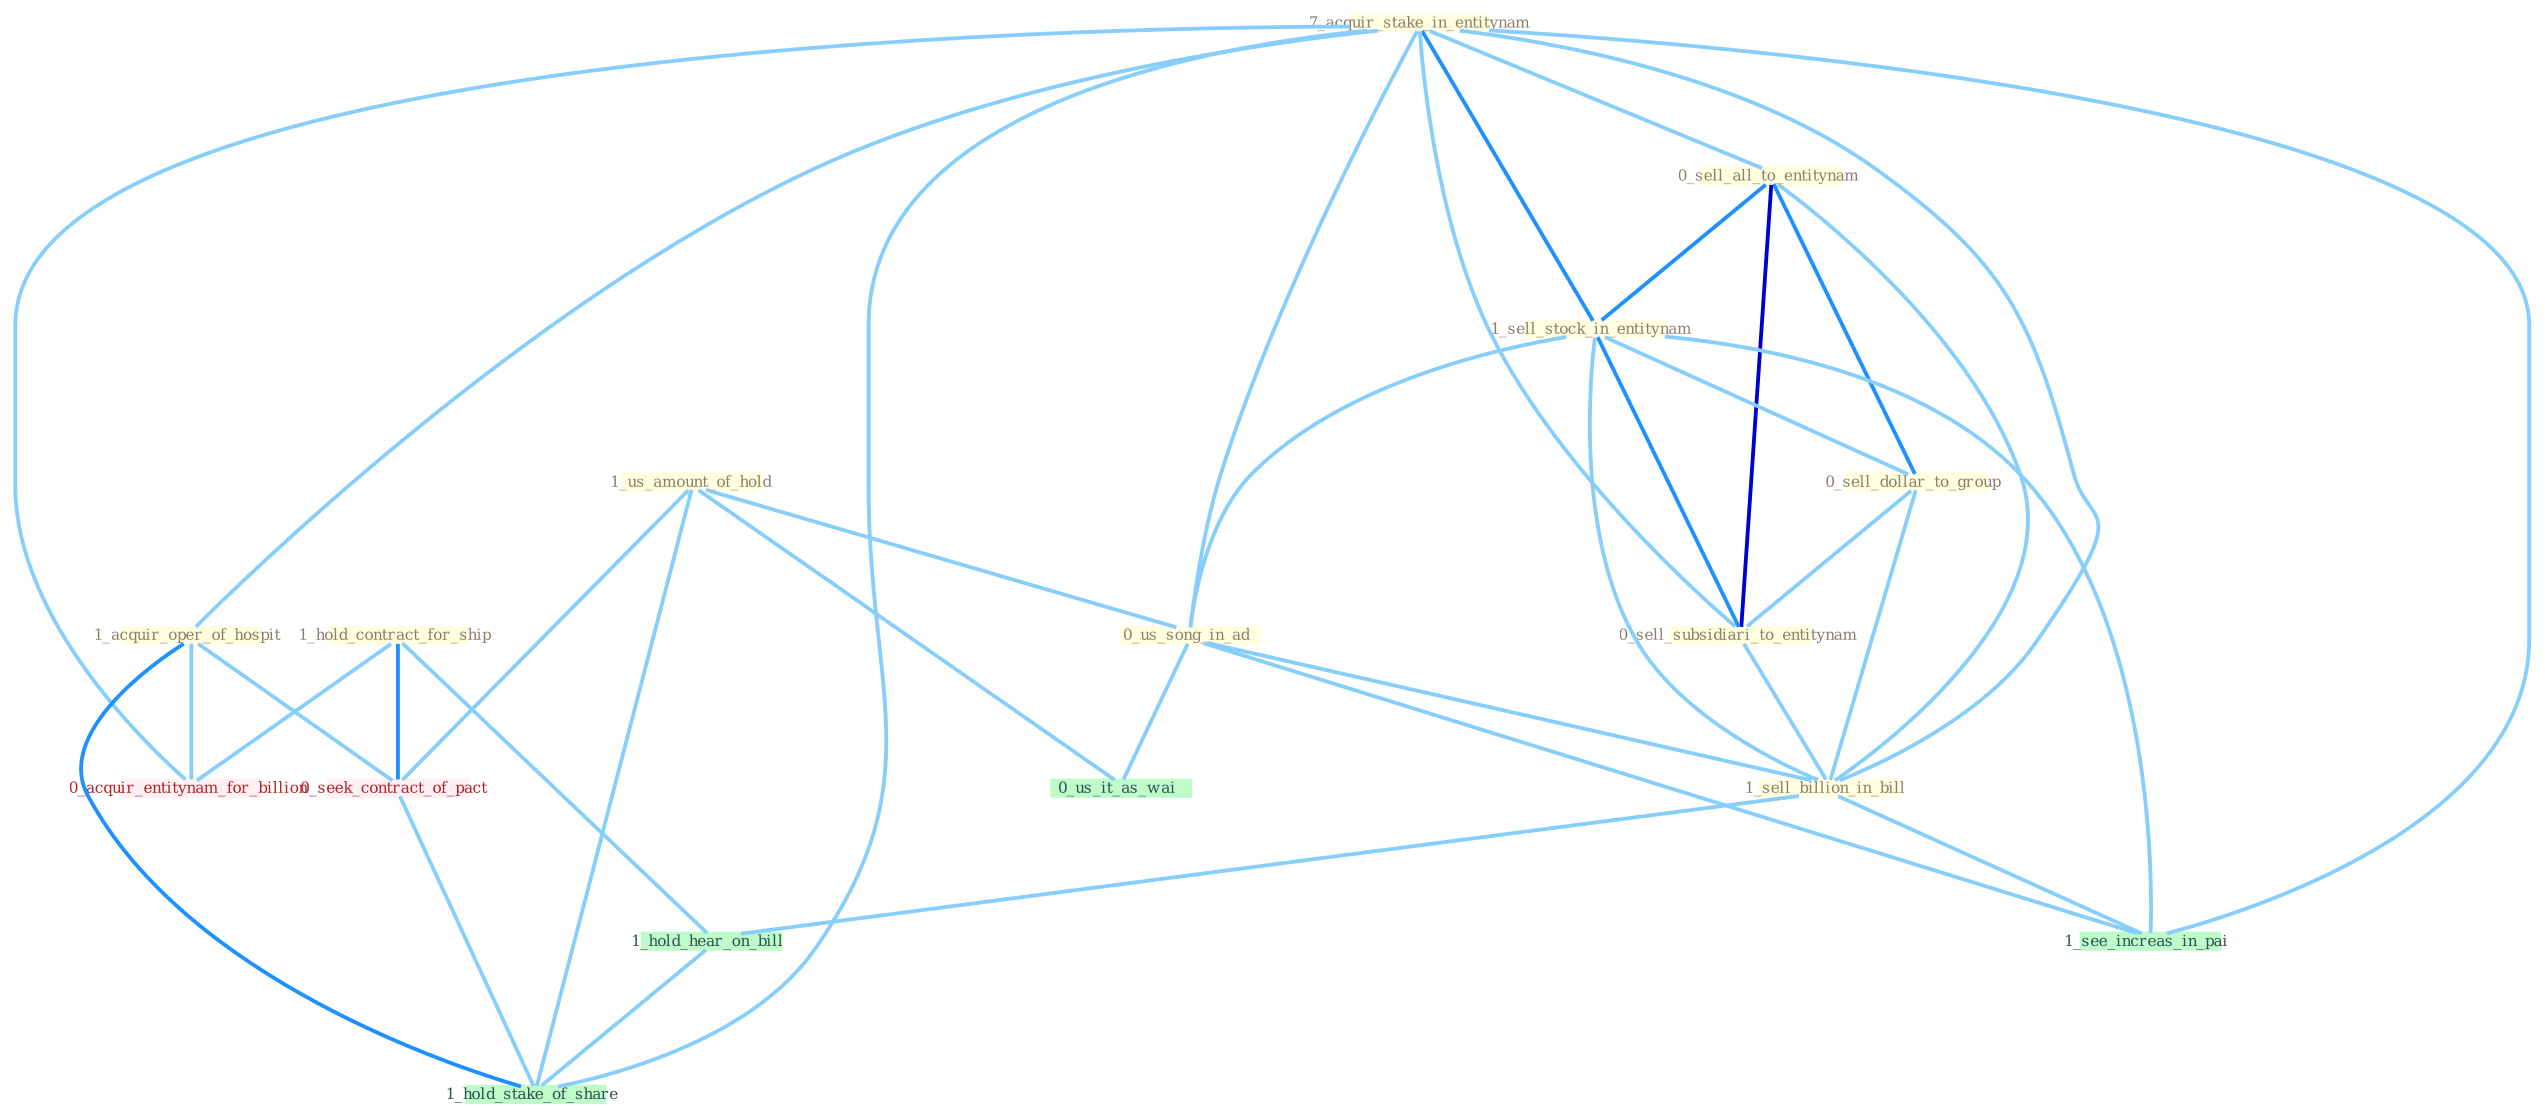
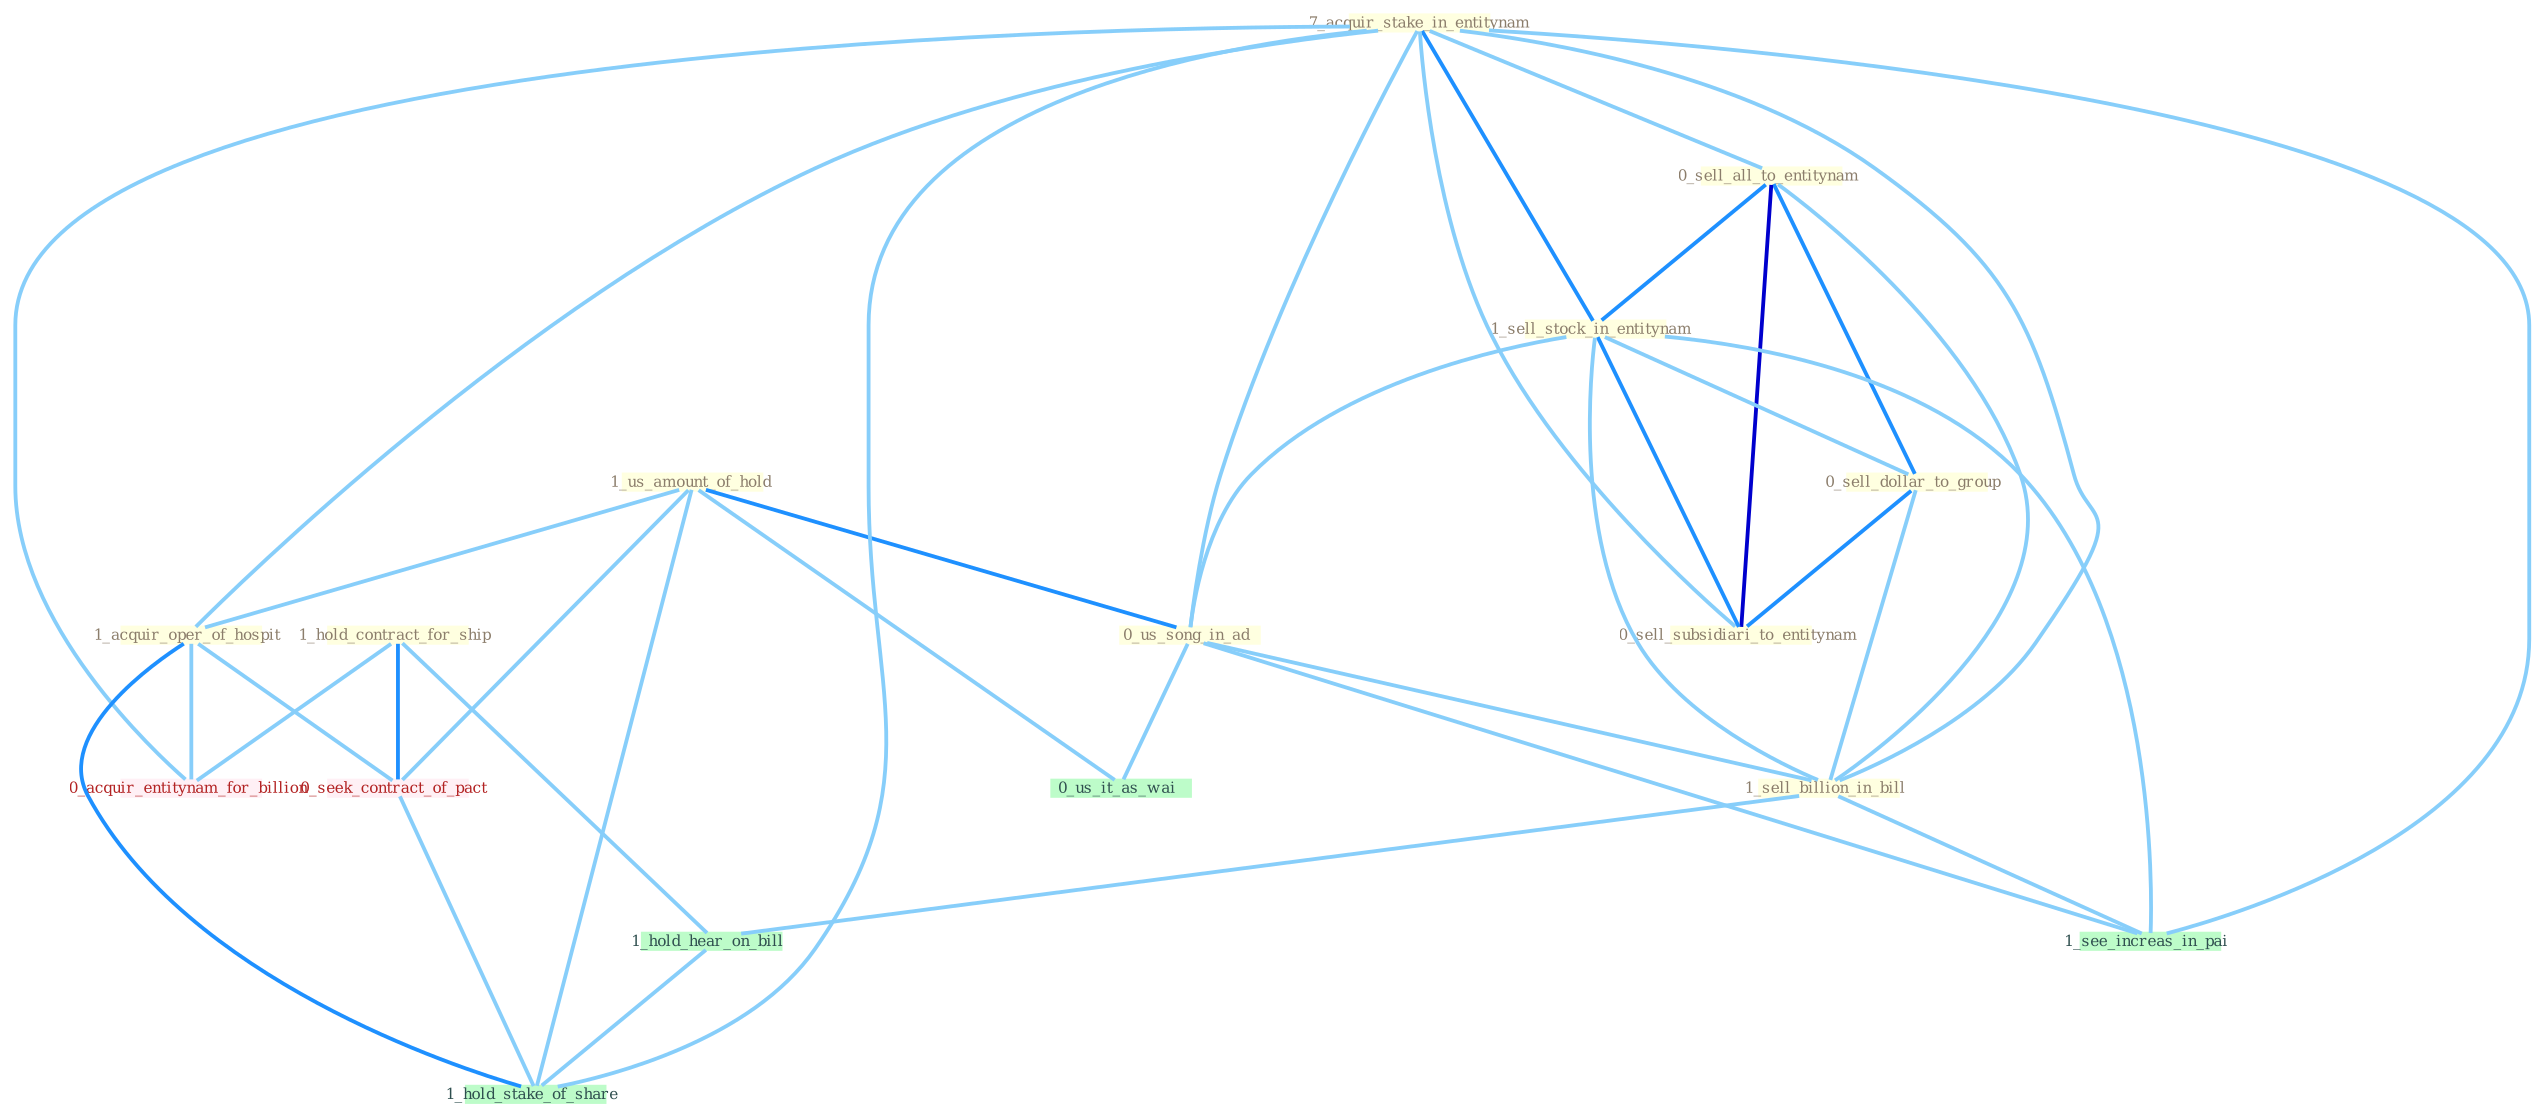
edge "1_us_amount_of_hold" -- "1_acquir_oper_of_hospit": added
edge "1_us_amount_of_hold" -- "0_us_song_in_ad": color #87cefa -> #1e90ff
edge "0_sell_dollar_to_group" -- "0_sell_subsidiari_to_entitynam": color #87cefa -> #1e90ff
edge "0_sell_subsidiari_to_entitynam" -- "1_sell_billion_in_bill": removed
